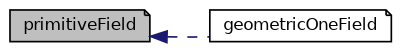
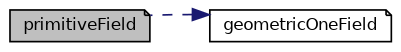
edge "geometricOneField" -> "primitiveField": reversed
